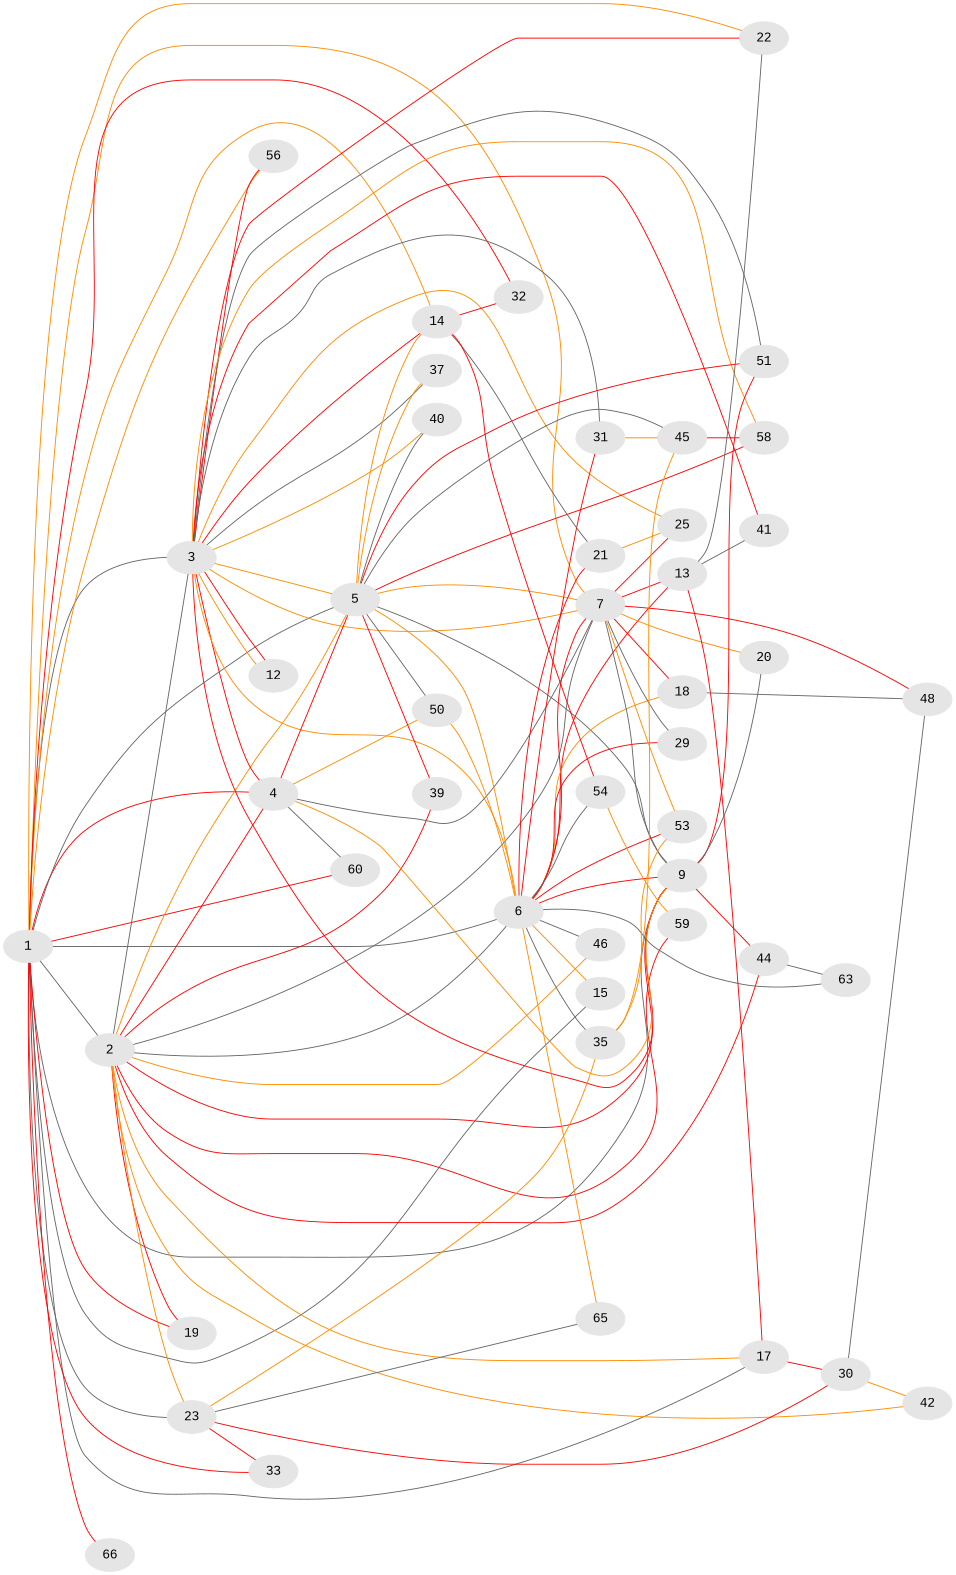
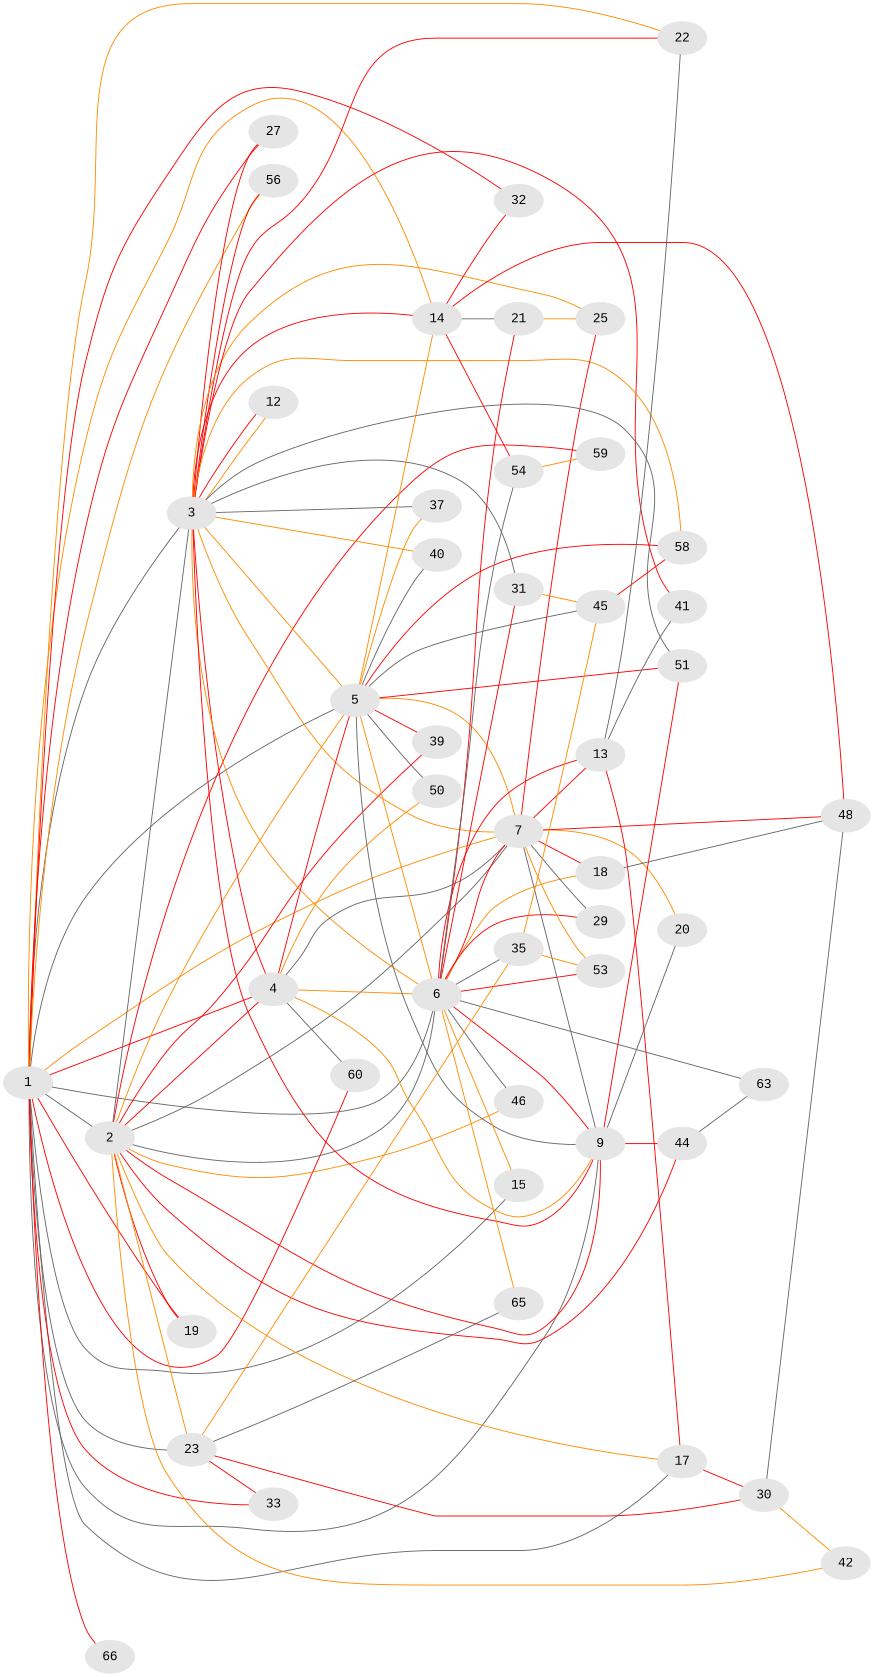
node "27": added
edge "14" -- "48": added
edge "50" -- "6": now "4" -- "6"
